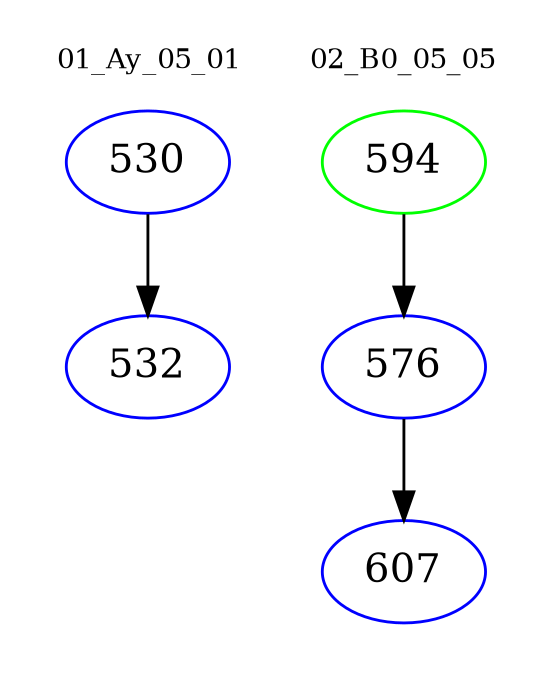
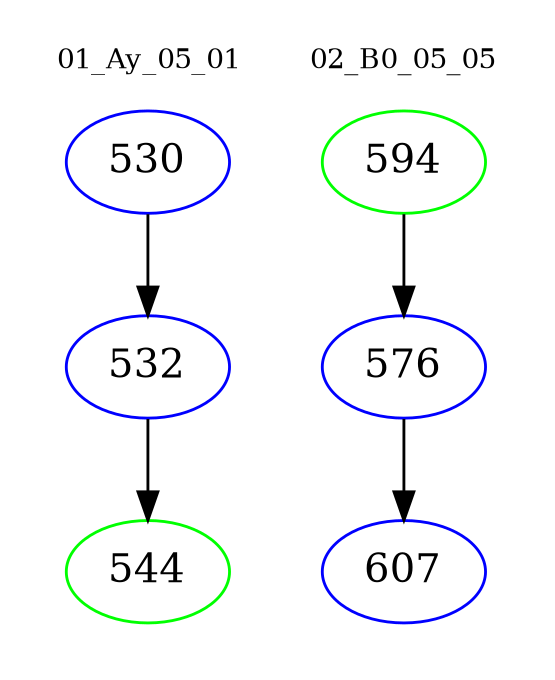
node "544": added
